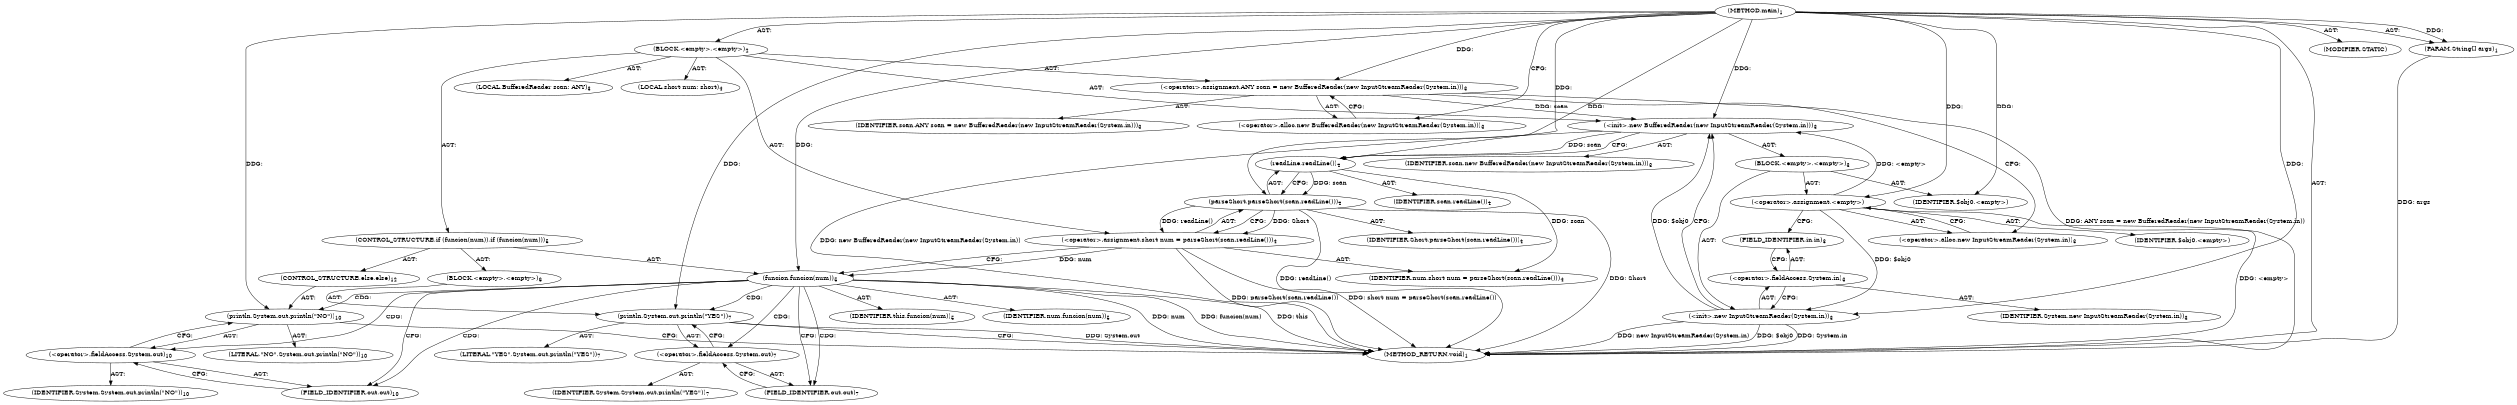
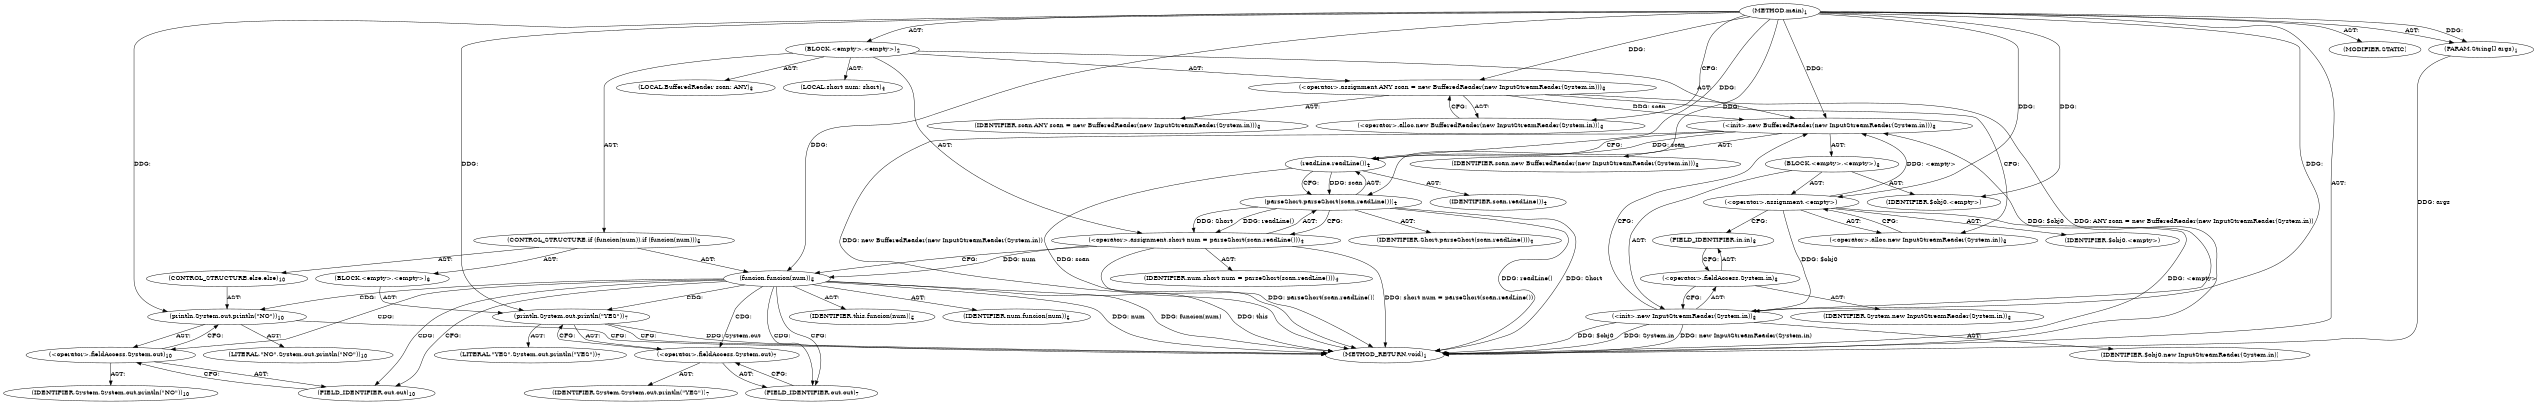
edge "(readLine,readLine())" -> "(IDENTIFIER,num,short num = parseShort(scan.readLine()))": now "(readLine,readLine())" -> "(METHOD_RETURN,void)"
node "(CONTROL_STRUCTURE,else,else)": text "12" -> "10"
node "(IDENTIFIER,$obj0,new InputStreamReader(System.in))": added
